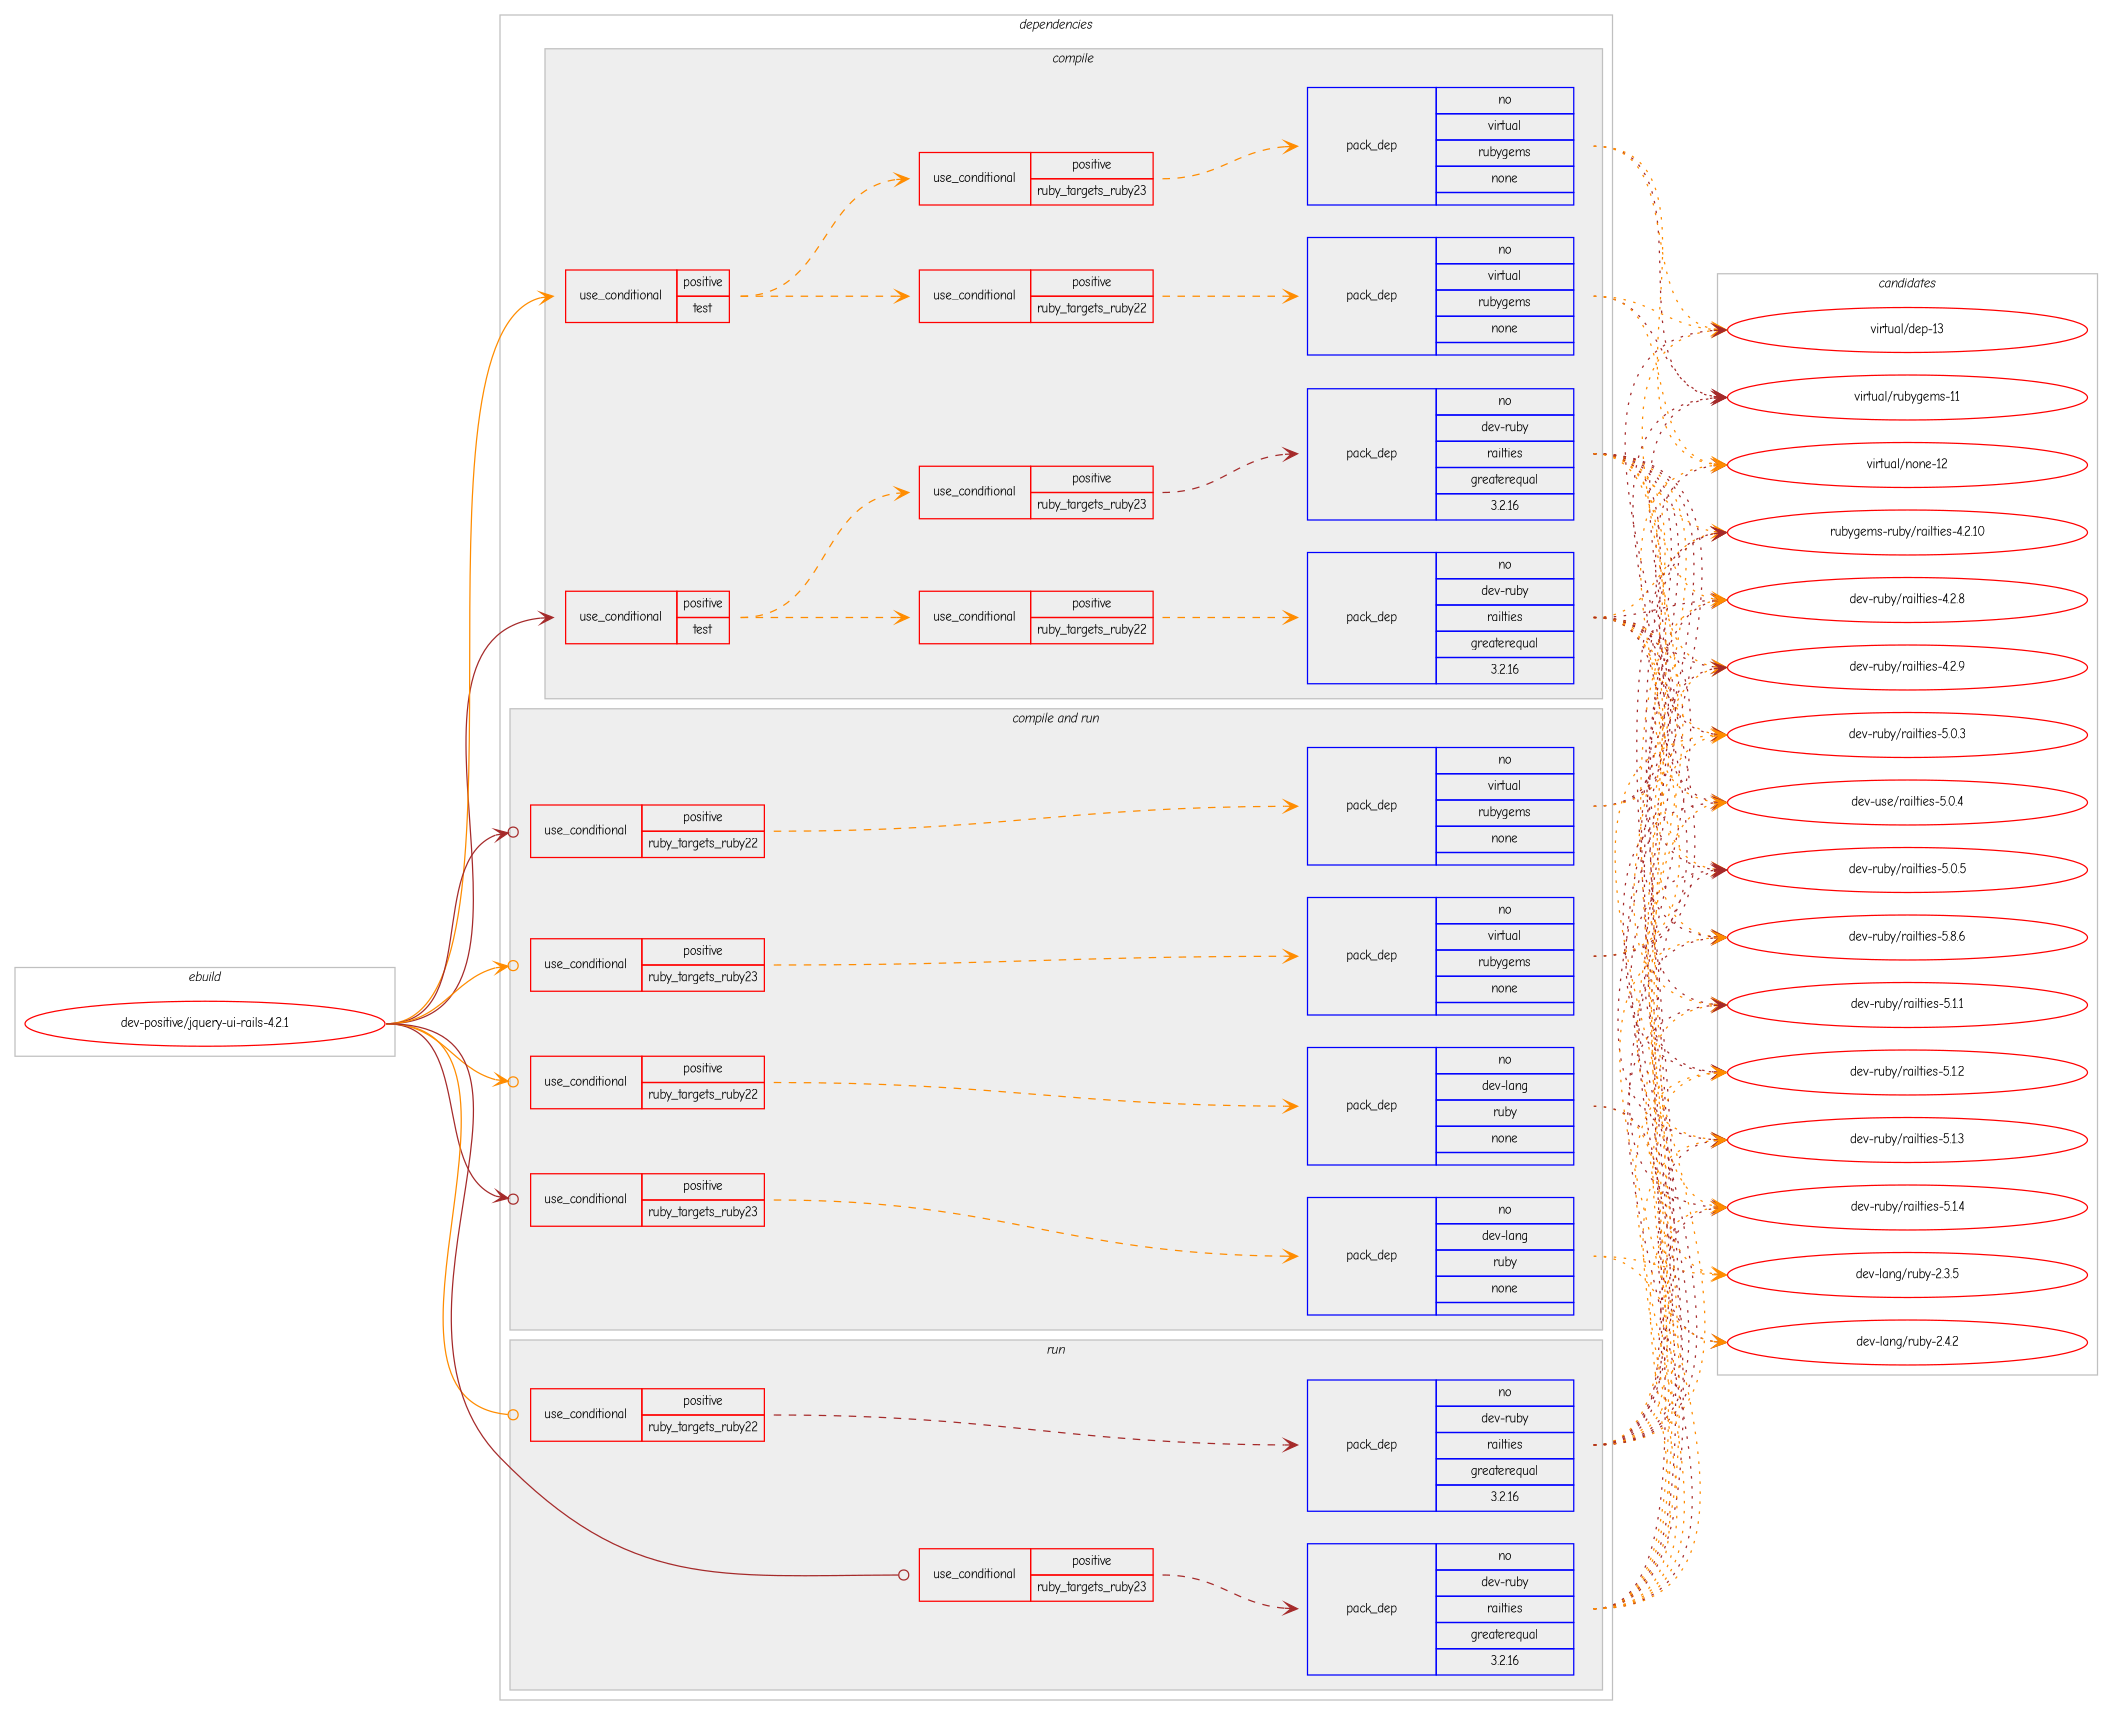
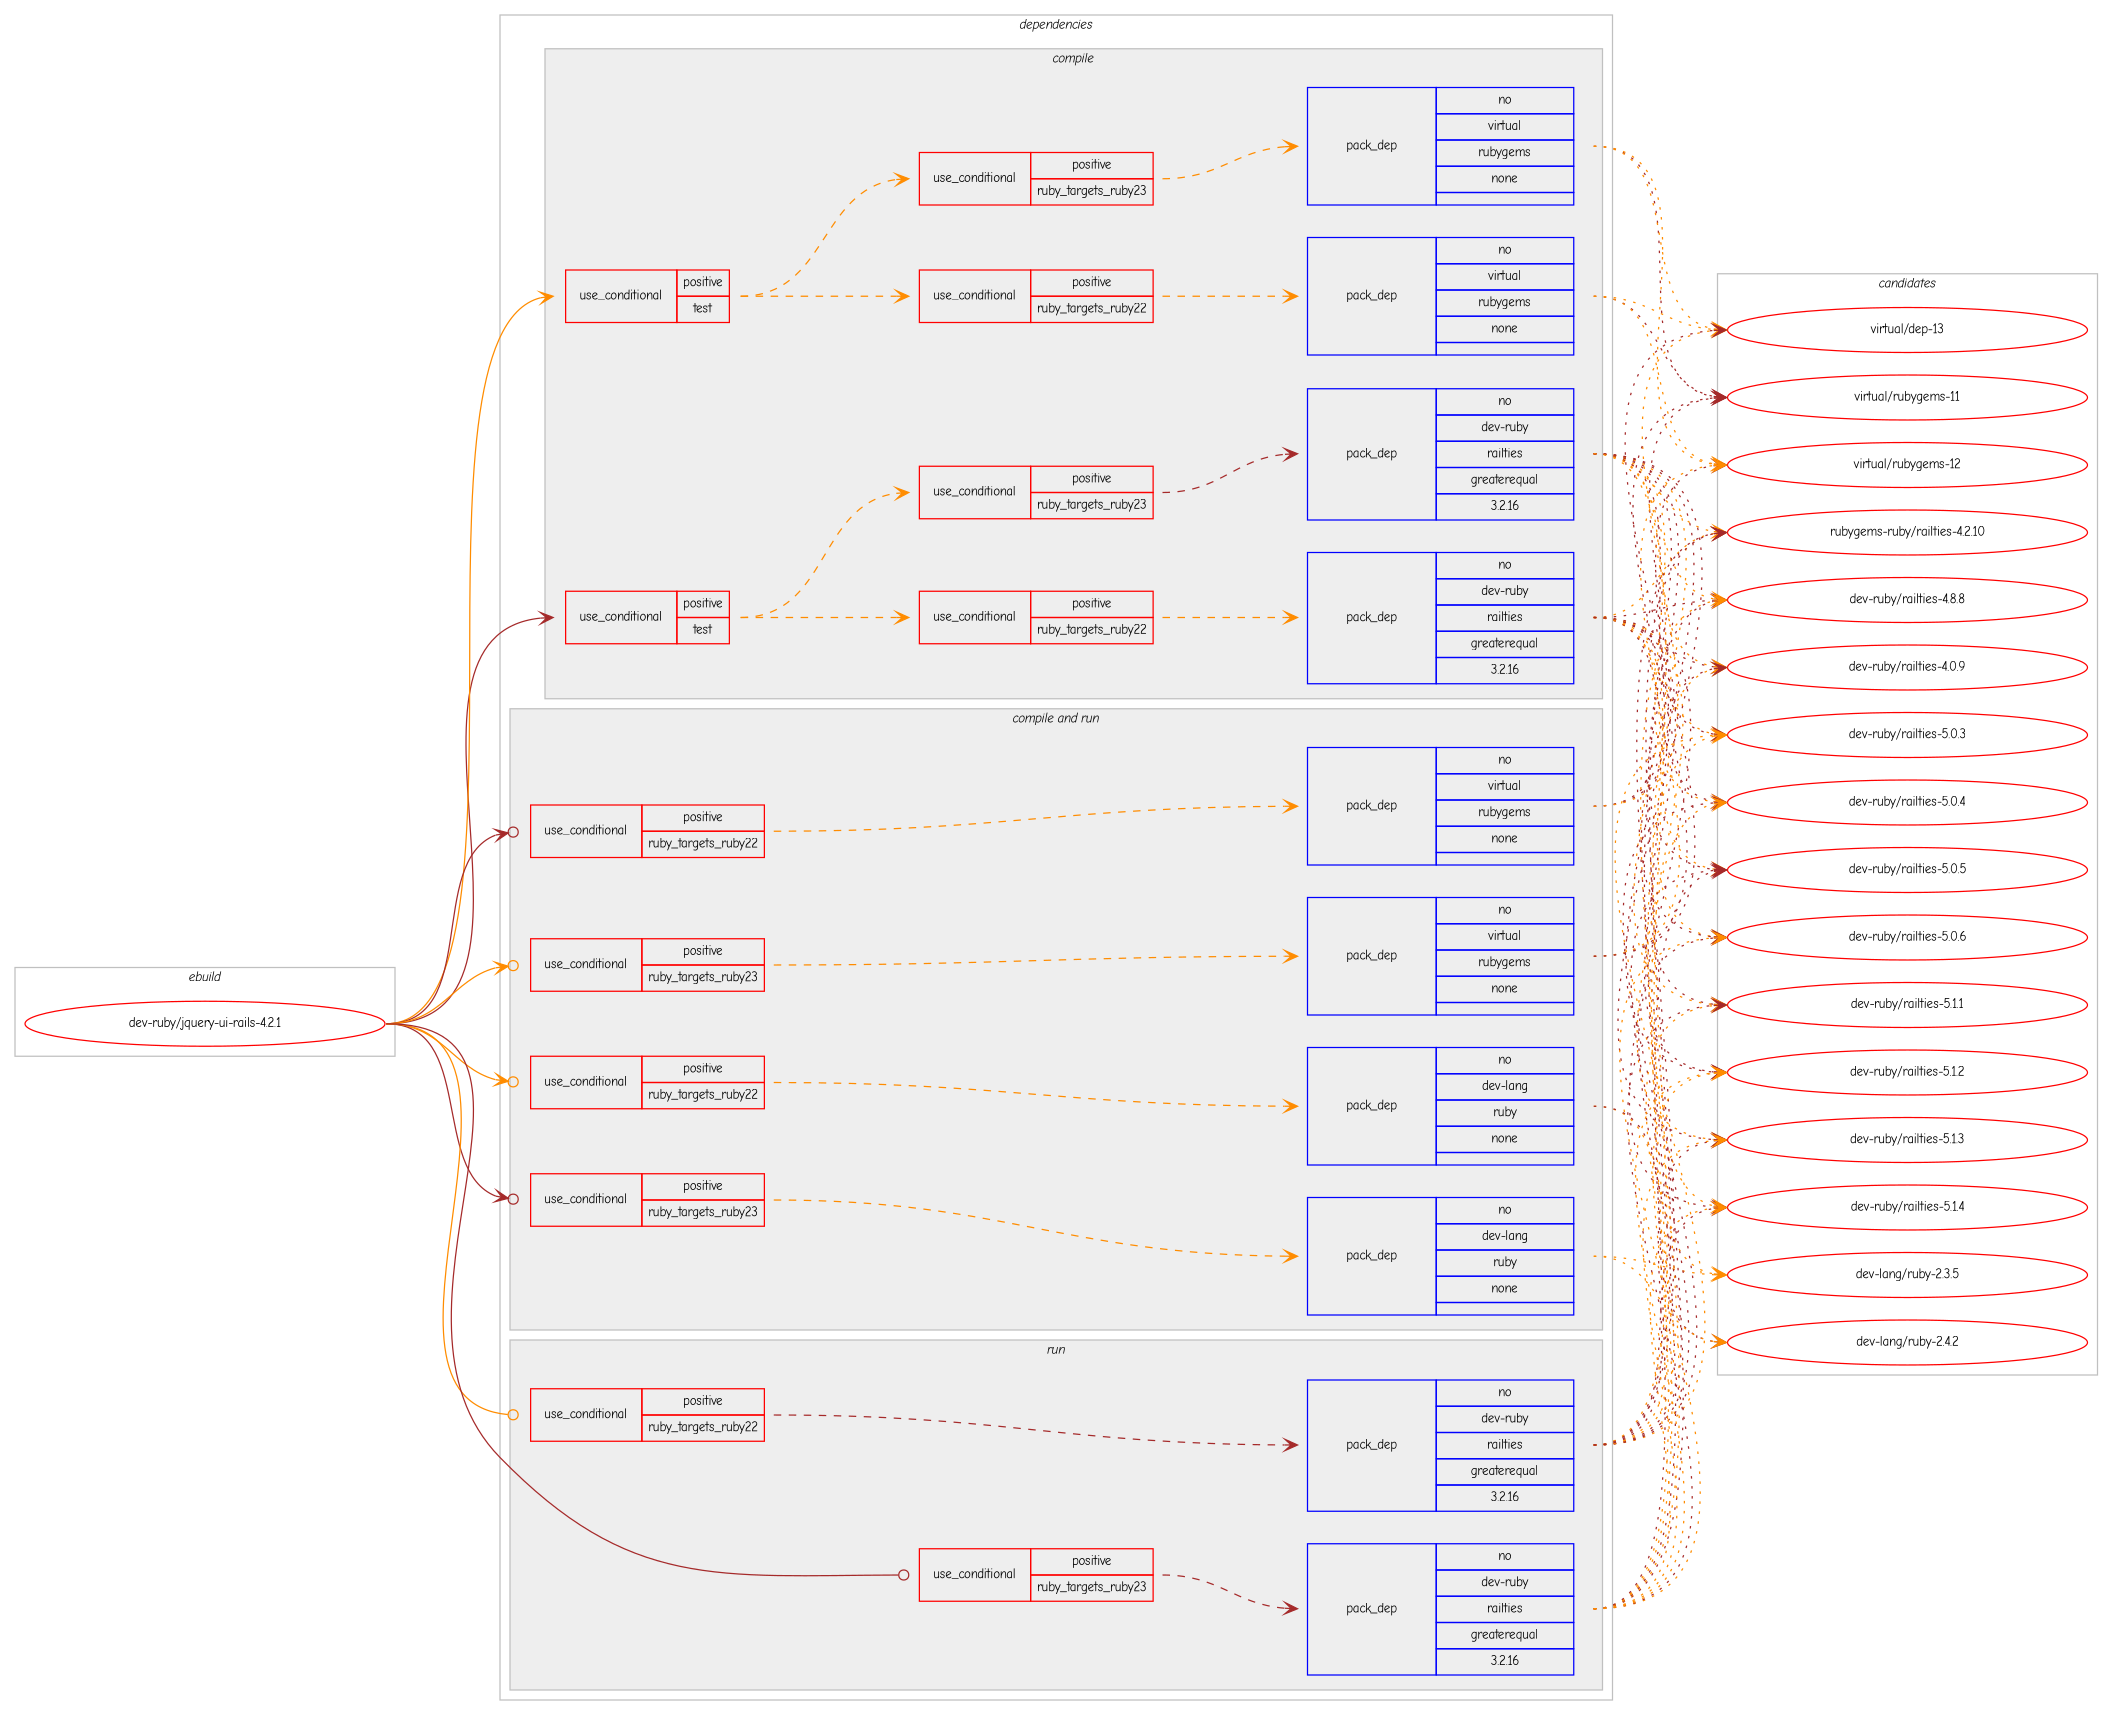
node "virtual/none-12": label "virtual/none-12" -> "virtual/rubygems-12"
node "dev-ruby/railties-4.2.8": label "dev-ruby/railties-4.2.8" -> "dev-ruby/railties-4.8.8"
node "dev-ruby/railties-4.2.9": label "dev-ruby/railties-4.2.9" -> "dev-ruby/railties-4.0.9"
node "dev-use/railties-5.0.4": label "dev-use/railties-5.0.4" -> "dev-ruby/railties-5.0.4"
node "dev-ruby/railties-5.8.6": label "dev-ruby/railties-5.8.6" -> "dev-ruby/railties-5.0.6"
node "dev-positive/jquery-ui-rails-4.2.1": label "dev-positive/jquery-ui-rails-4.2.1" -> "dev-ruby/jquery-ui-rails-4.2.1"
